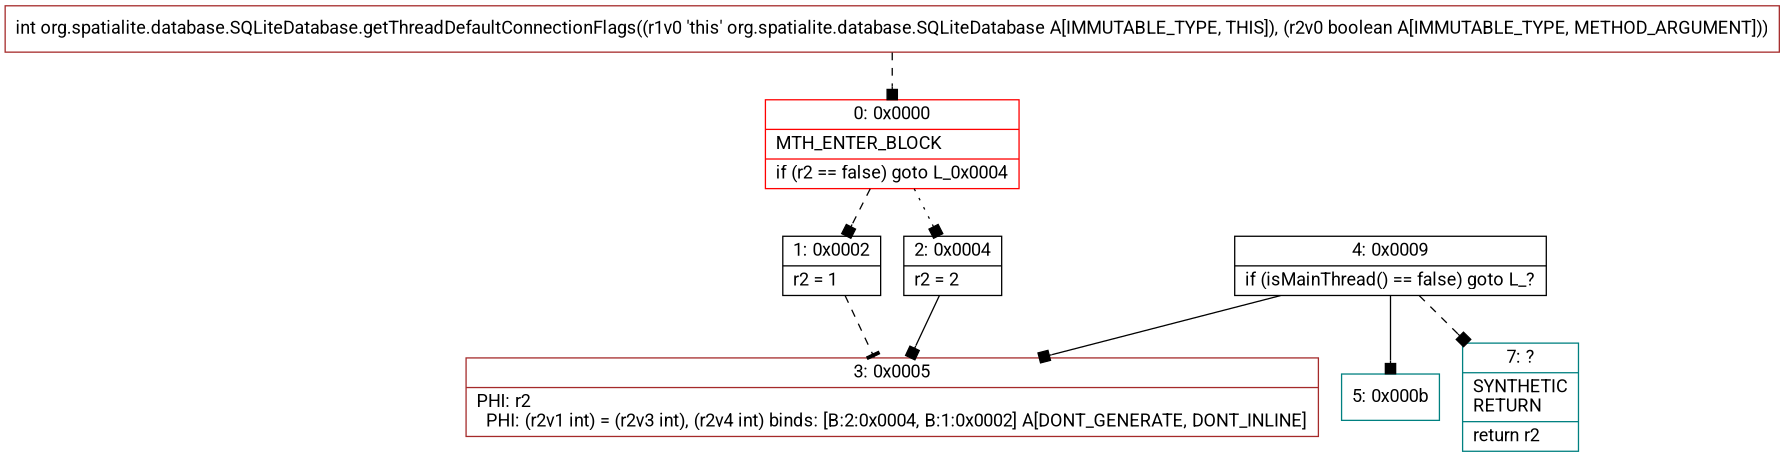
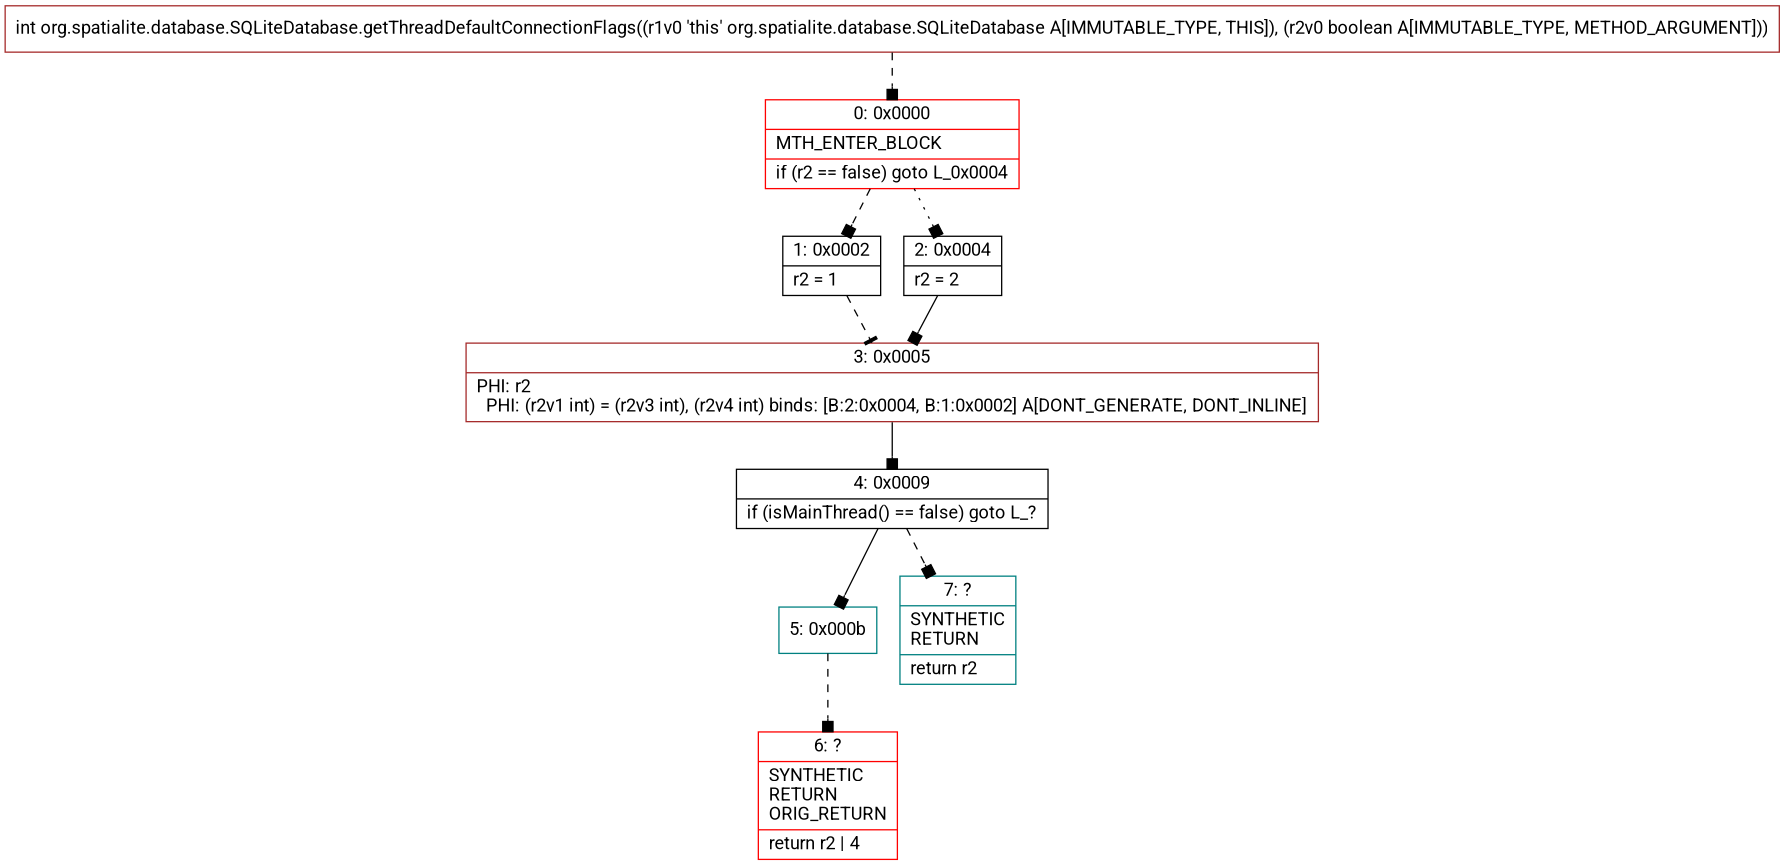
edge "4: 0x0009" -> "3: 0x0005": reversed
node "6: ?": added
